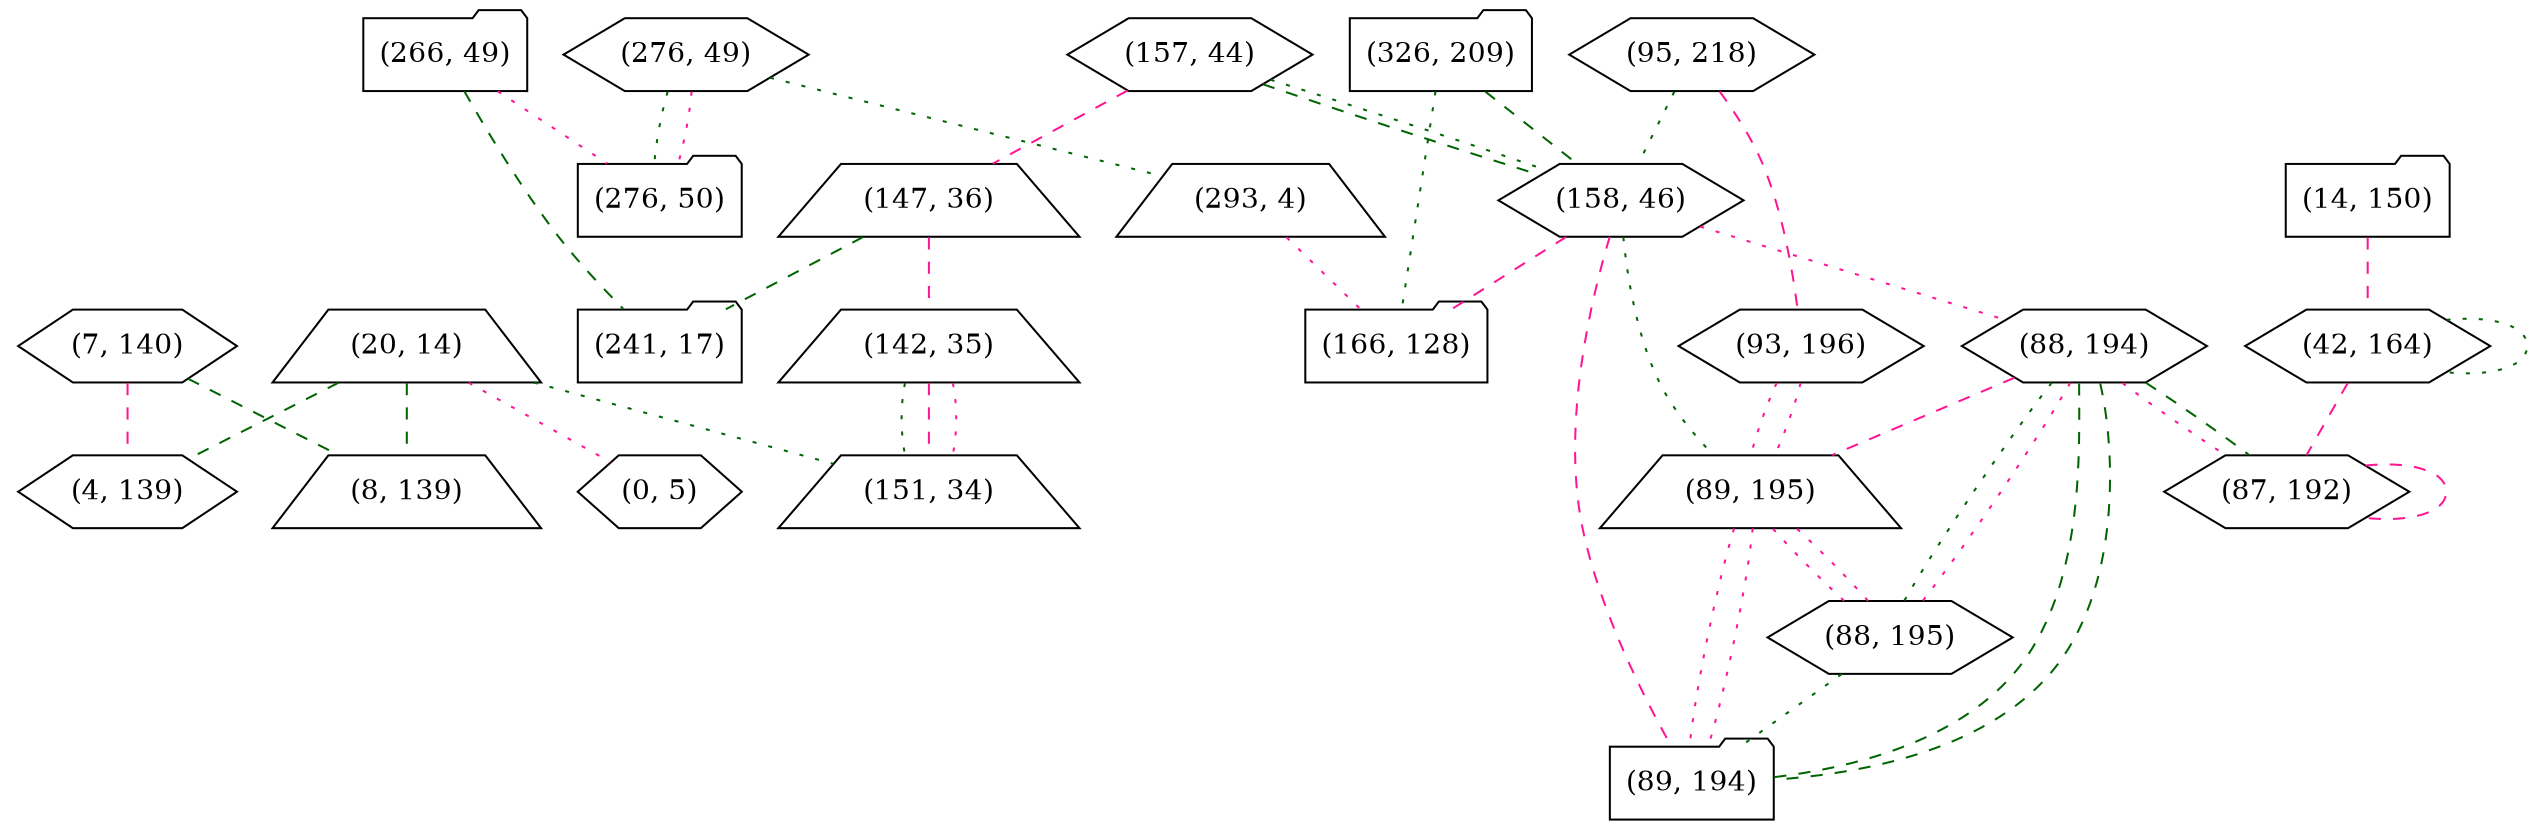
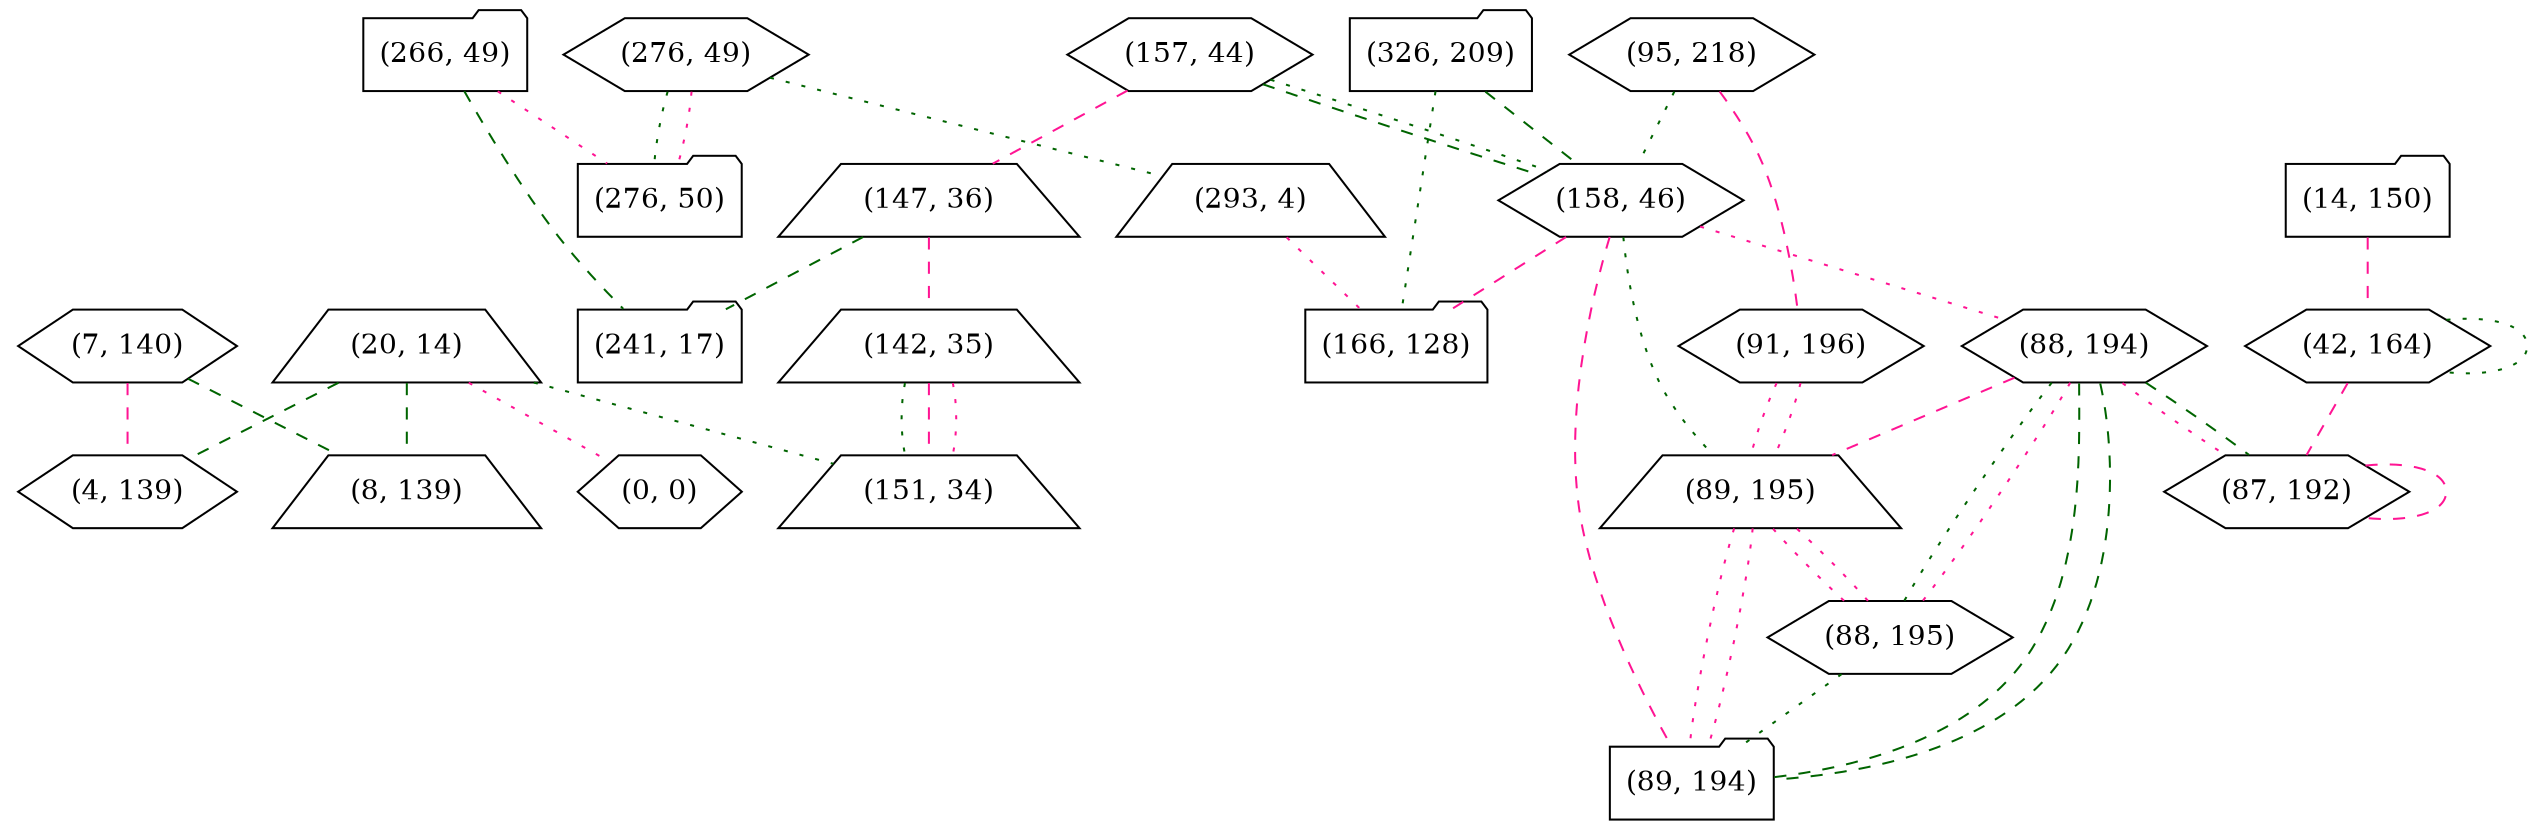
node "(93, 196)": label "(93, 196)" -> "(91, 196)"
node "(0, 5)": label "(0, 5)" -> "(0, 0)"
